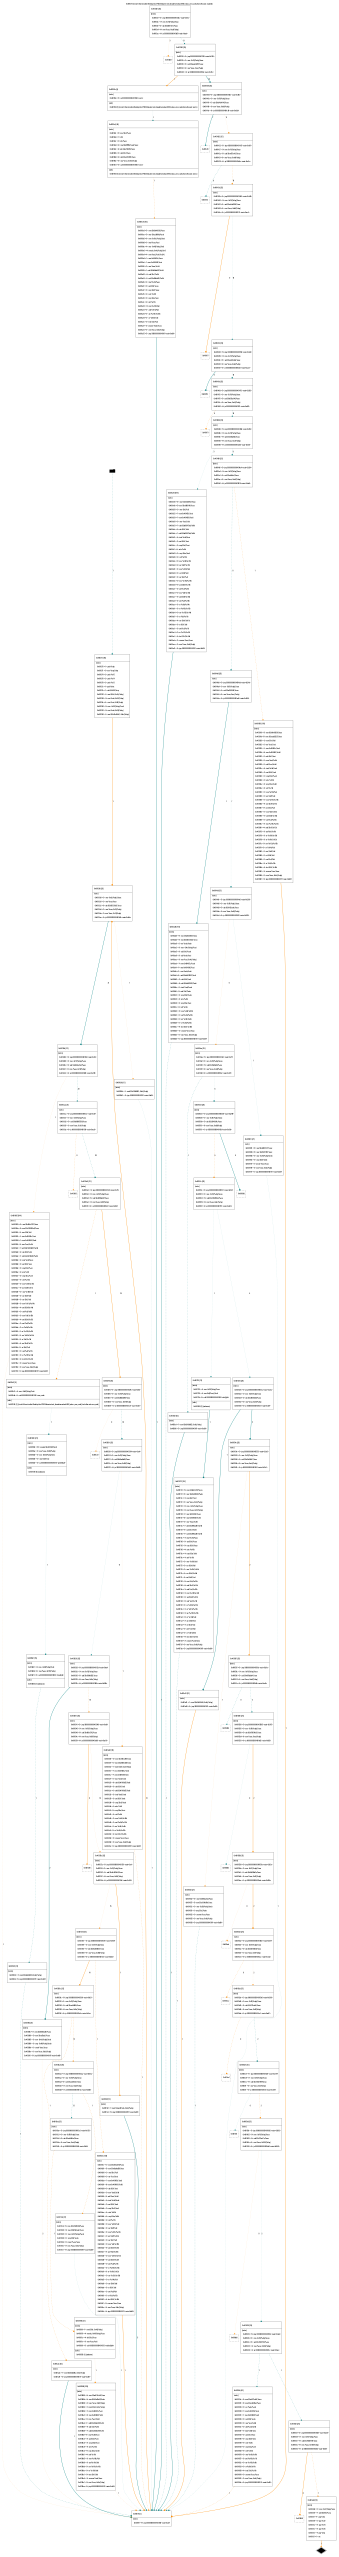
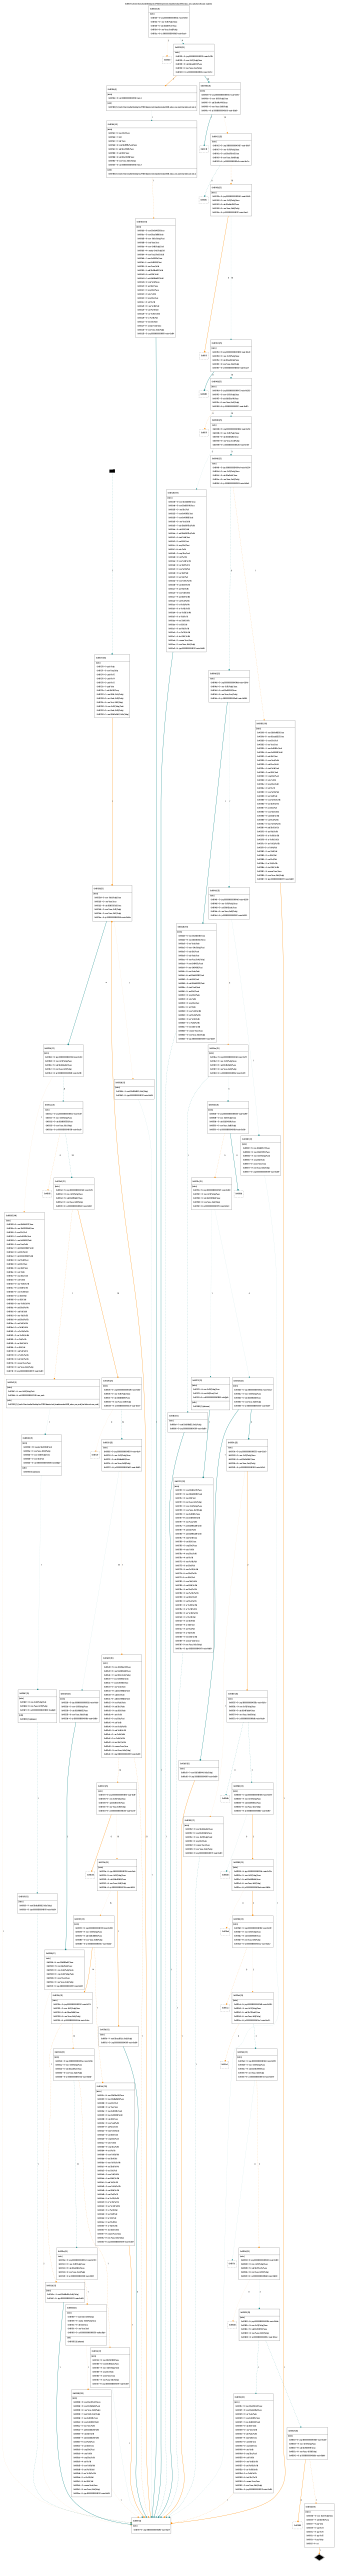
edge "0x401328 [25]" -> "0x401341 [25]": now "0x401e02 [95]" -> "0x401341 [25]"
